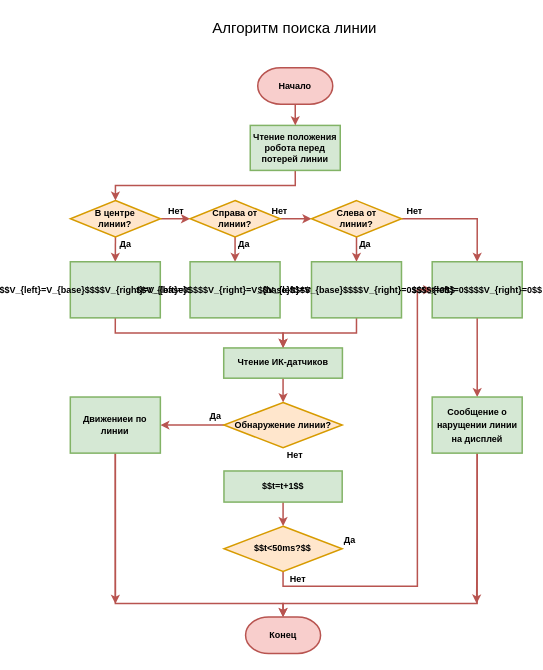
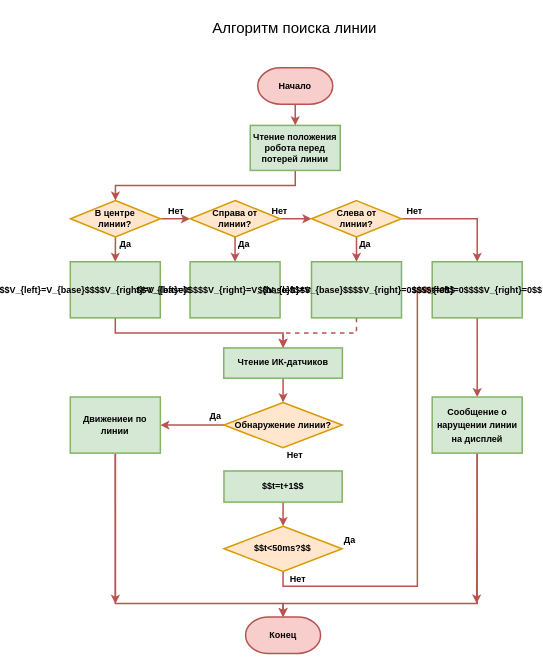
edge "$$t<50ms?$$" -> "$$V_{left}=0$$$$V_{right}=0$$": arrowhead classic -> open
edge "$$V_{left}=V_{base}$$$$V_{right}=0$$$$t=0$$" -> "Чтение ИК-датчиков": style solid -> dashed
